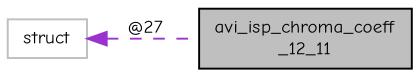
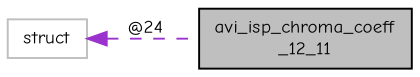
edge "avi_isp_chroma_coeff _12_11" -> "struct": label " @27" -> " @24"
